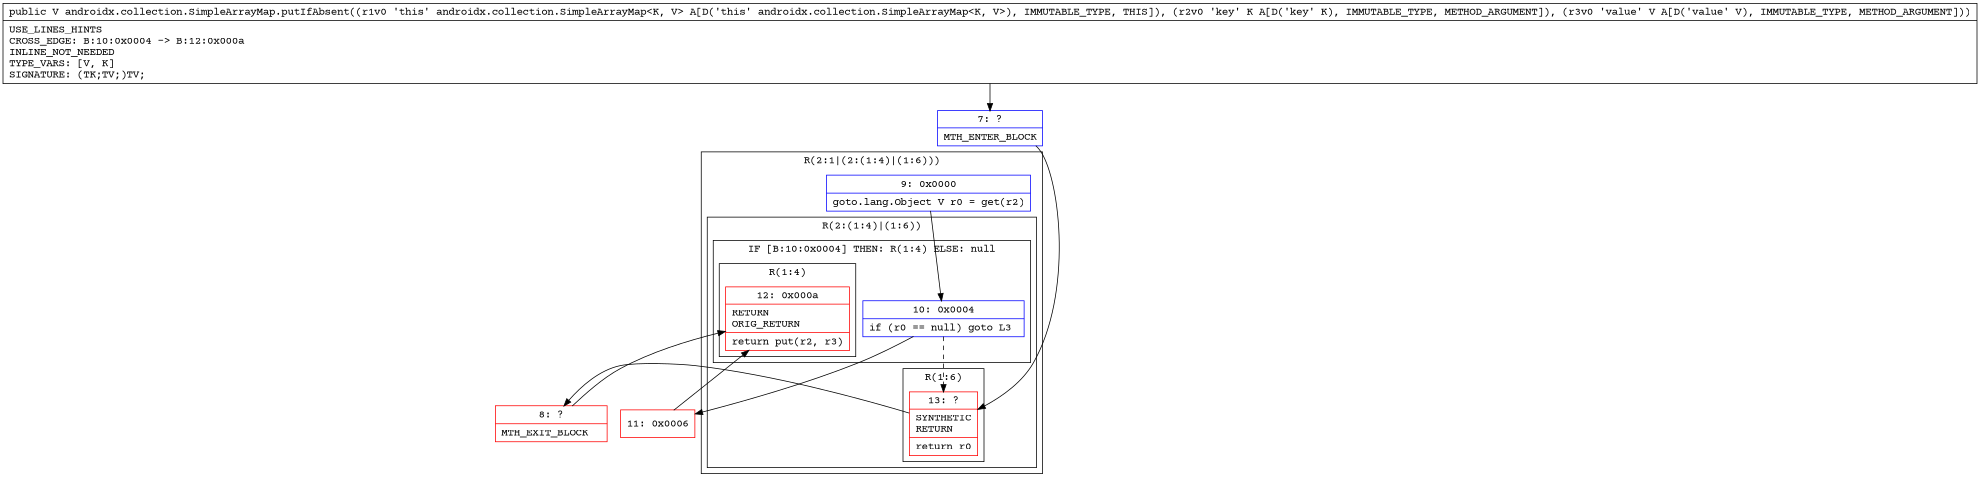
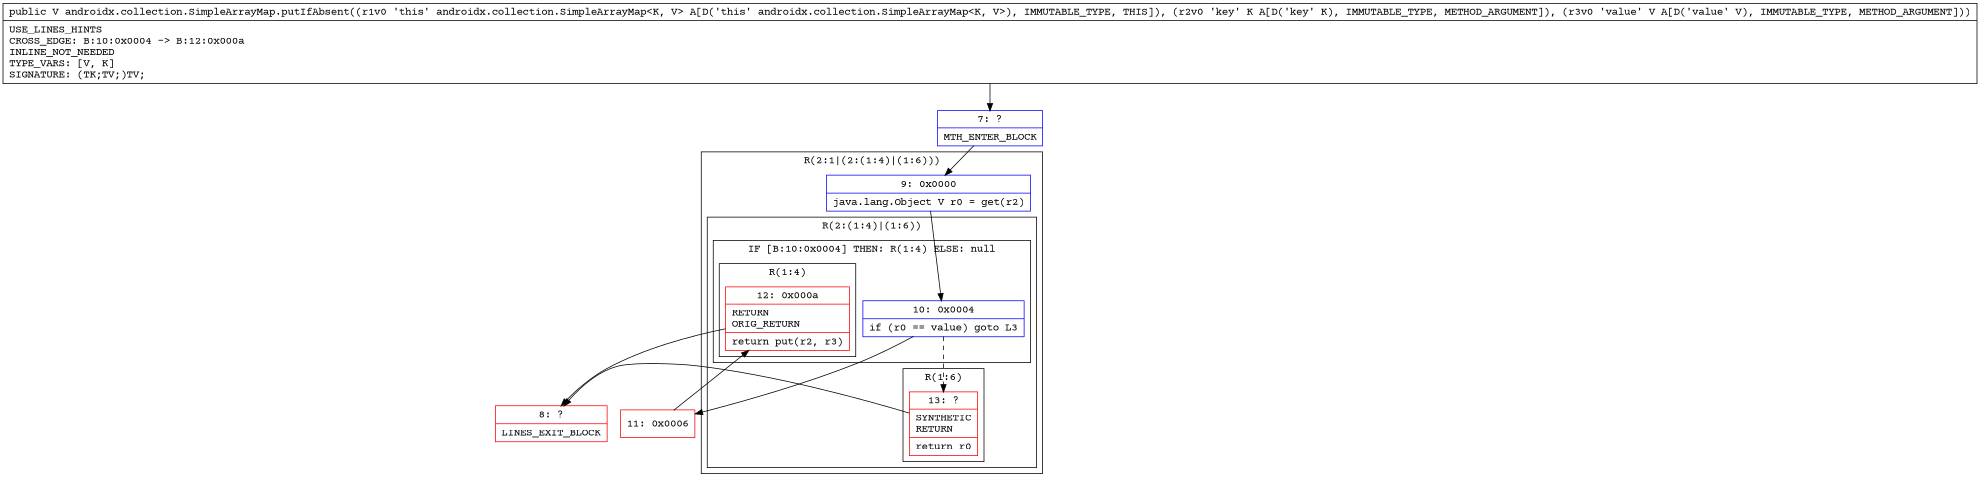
node "9: 0x0000": text "goto.lang.Object V r0 = get(r2)" -> "java.lang.Object V r0 = get(r2)"
edge "7: ?" -> "13: ?": now "7: ?" -> "9: 0x0000"
node "10: 0x0004": text "if (r0 == null) goto L3" -> "if (r0 == value) goto L3"
edge "8: ?" -> "12: 0x000a": reversed
node "8: ?": text "MTH_EXIT_BLOCK" -> "LINES_EXIT_BLOCK"
